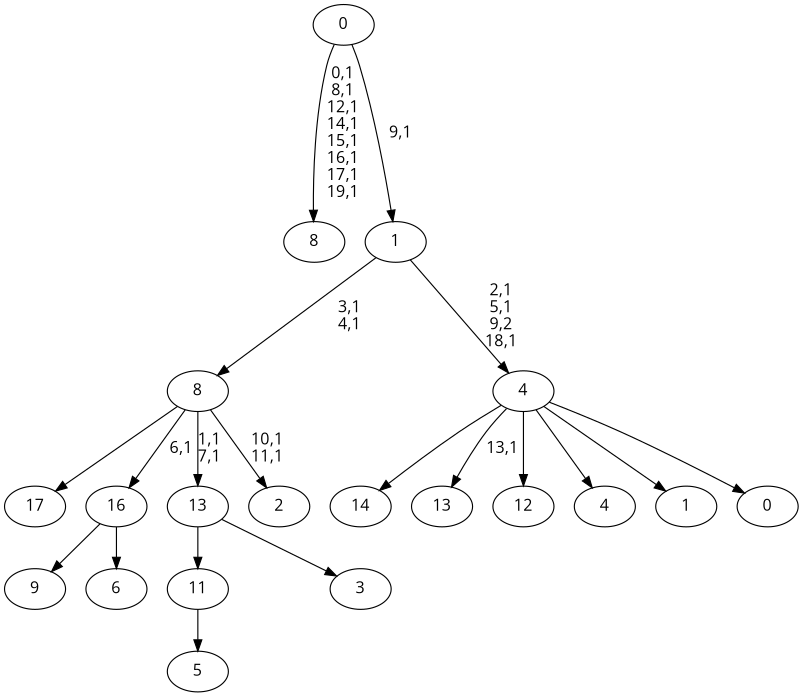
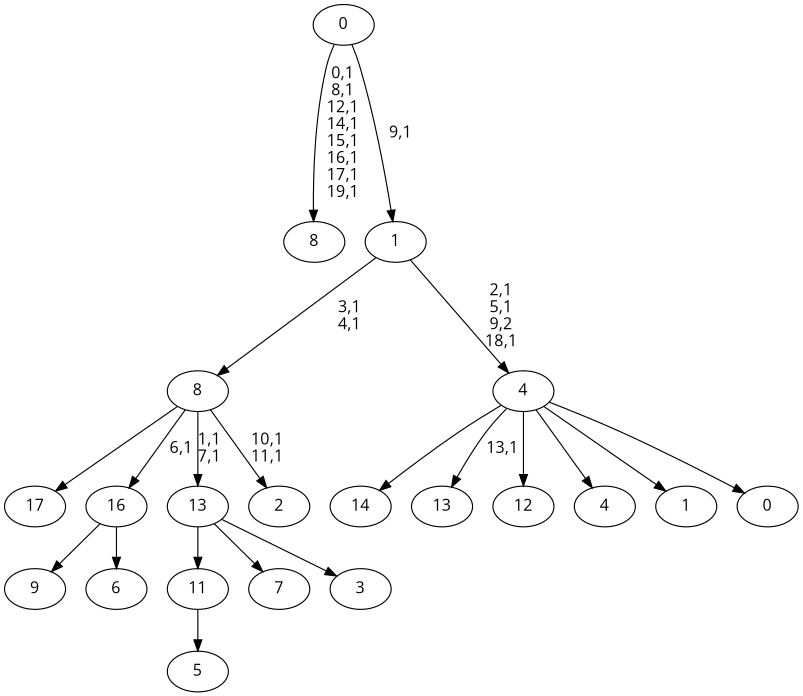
node "7": added
